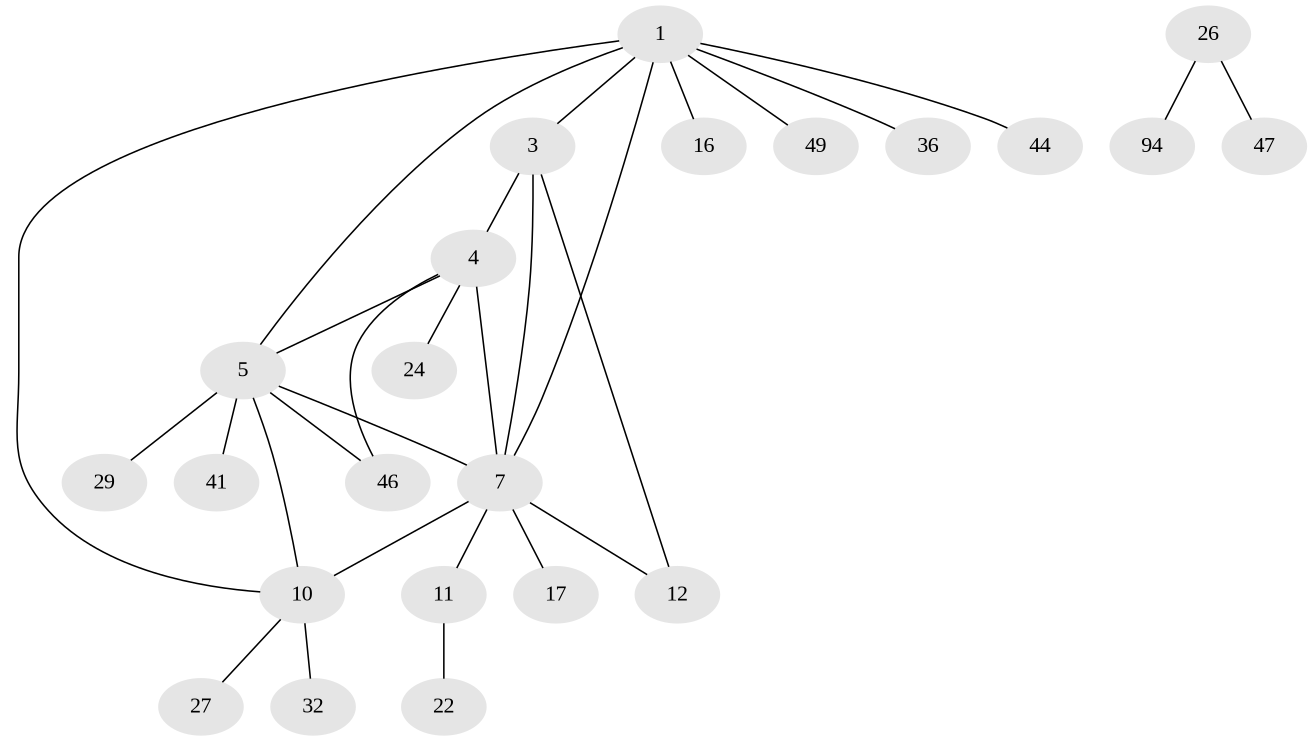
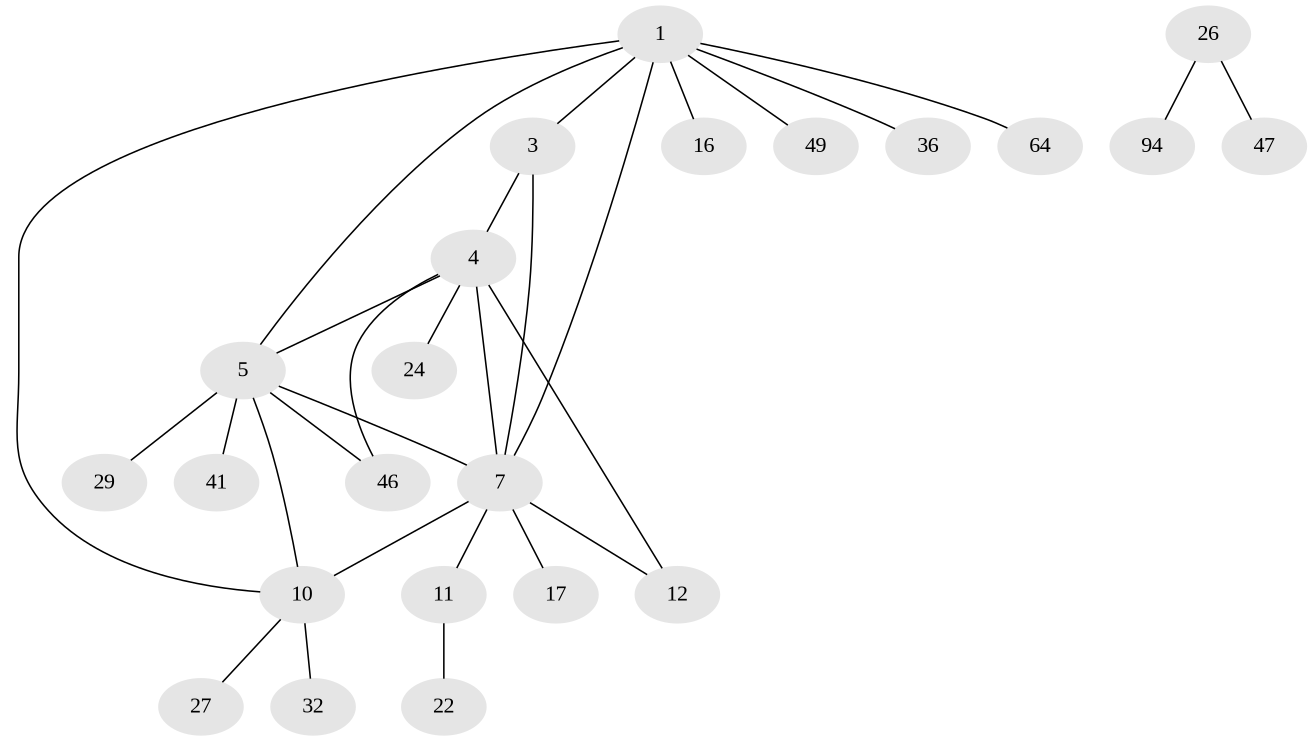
node "44": label "44" -> "64"
edge "3" -- "12": now "4" -- "12"
